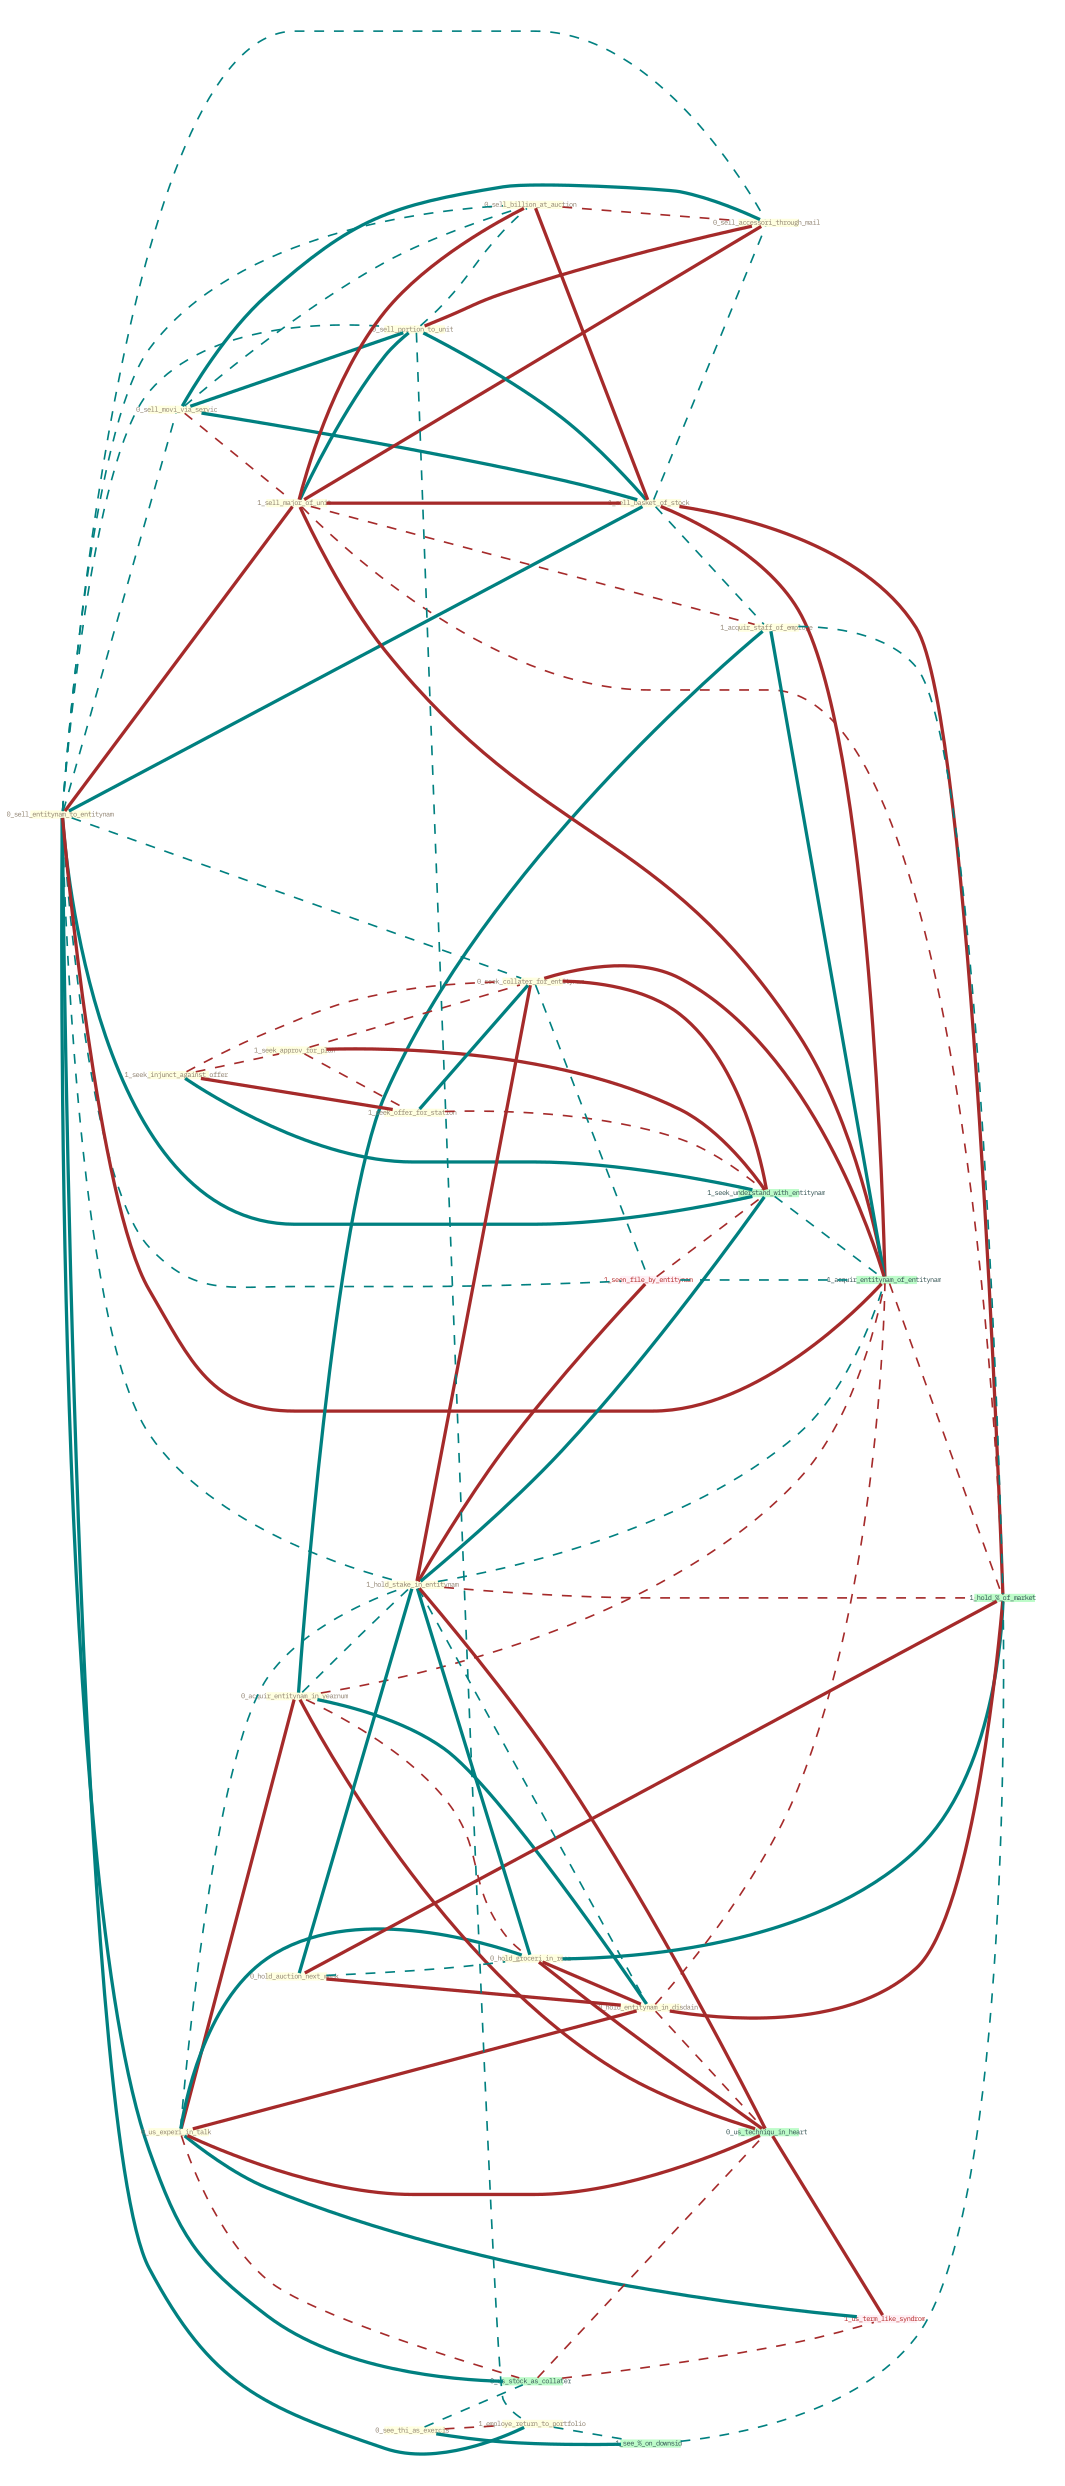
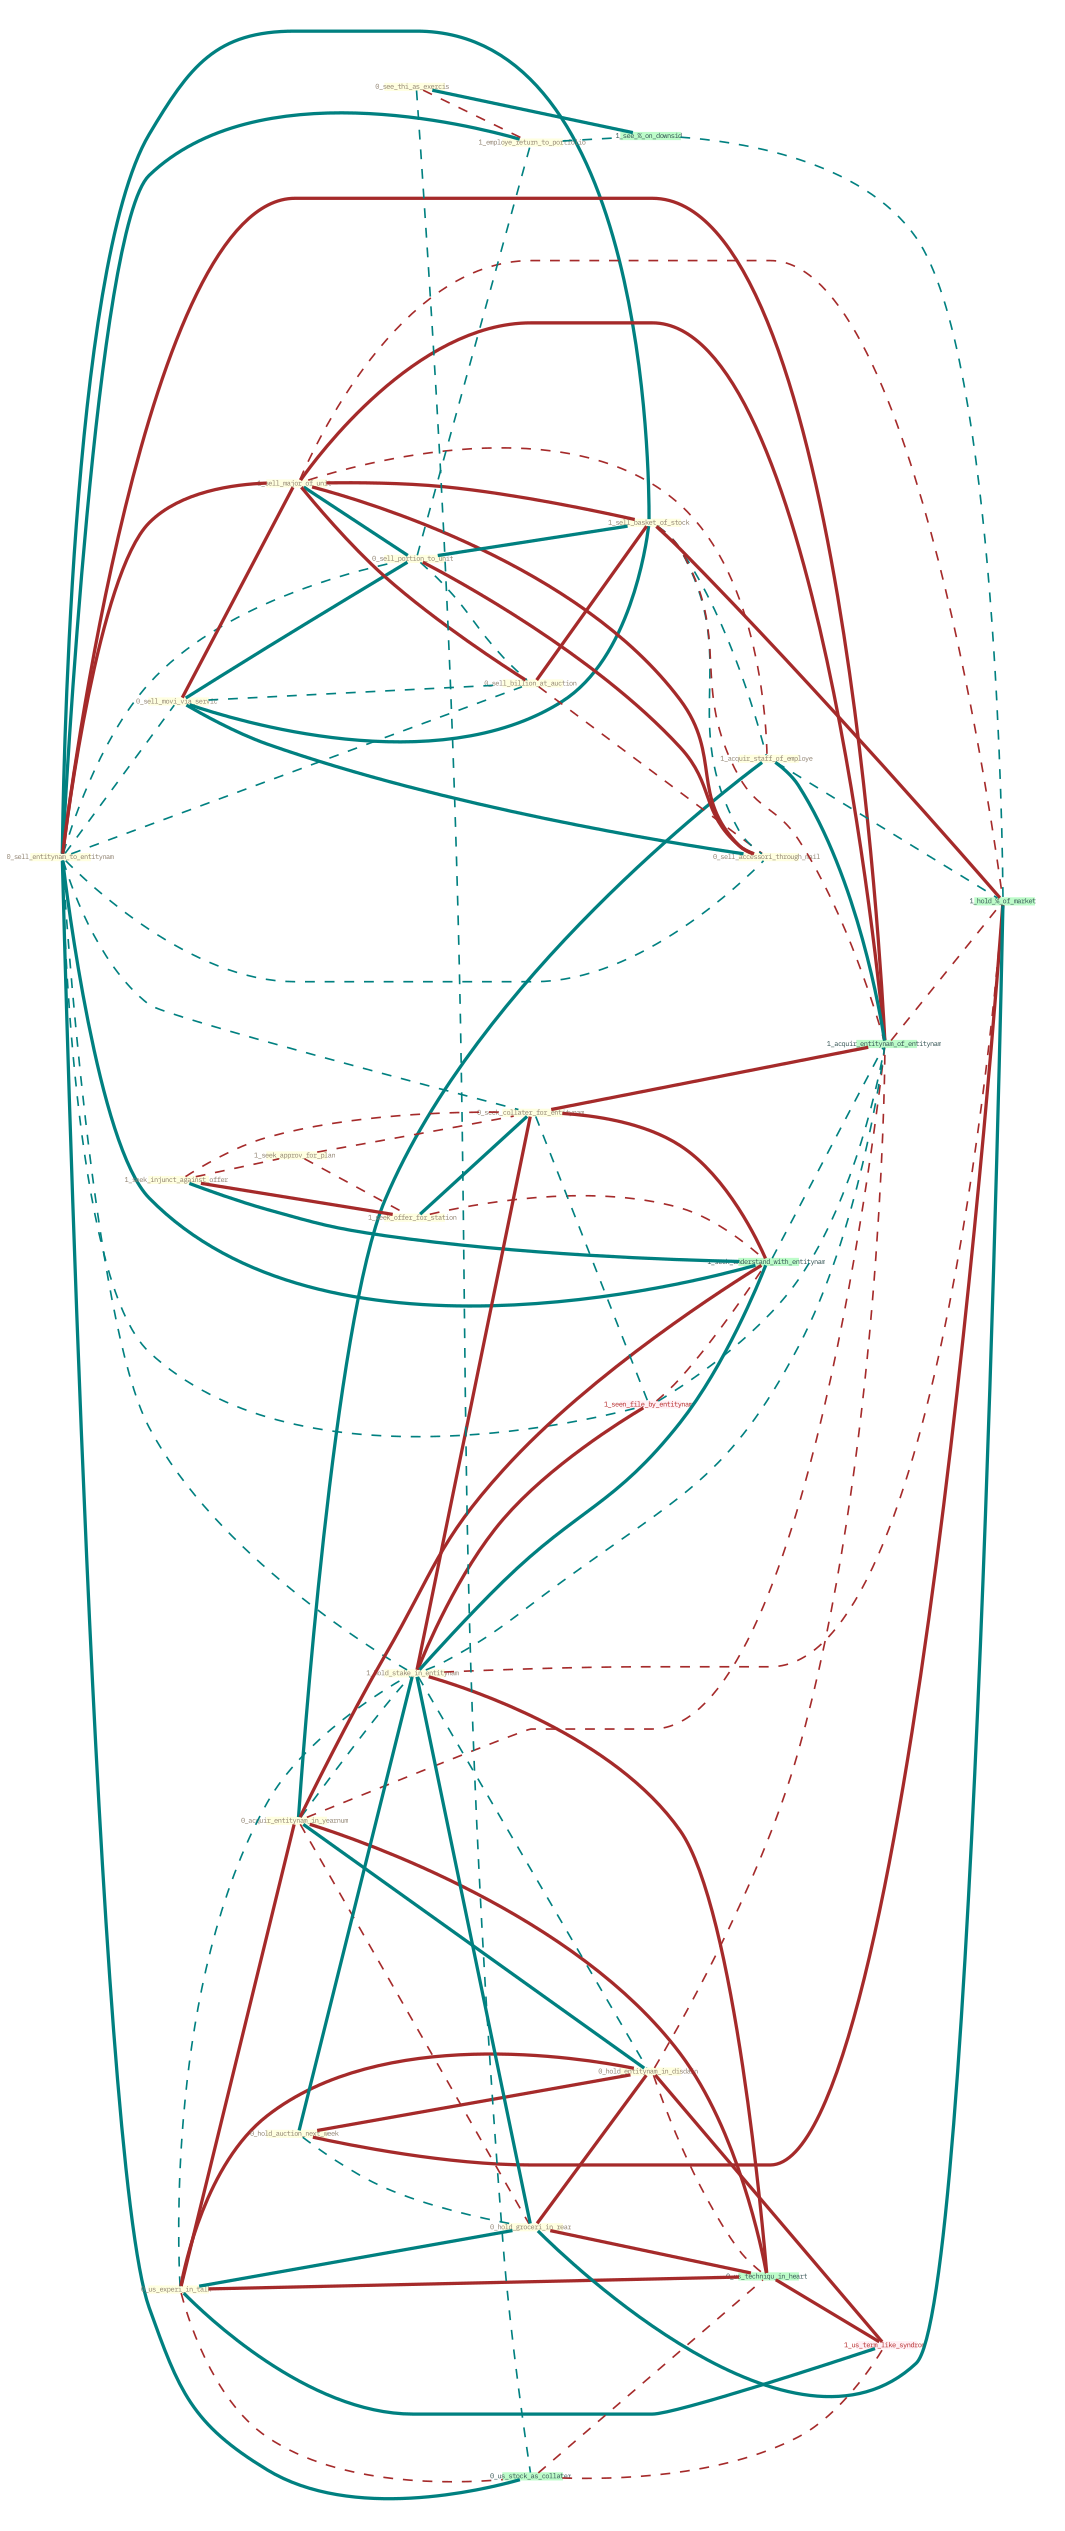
edge "0_sell_movi_via_servic" -- "1_sell_major_of_unit": style dashed -> bold
edge "1_sell_basket_of_stock" -- "1_acquir_entitynam_of_entitynam": style bold -> dashed
edge "1_seek_approv_for_plan" -- "1_seek_understand_with_entitynam": now "0_acquir_entitynam_in_yearnum" -- "1_seek_understand_with_entitynam"
edge "1_hold_%_of_market" -- "0_hold_entitynam_in_disdain": now "1_us_term_like_syndrom" -- "0_hold_entitynam_in_disdain"
